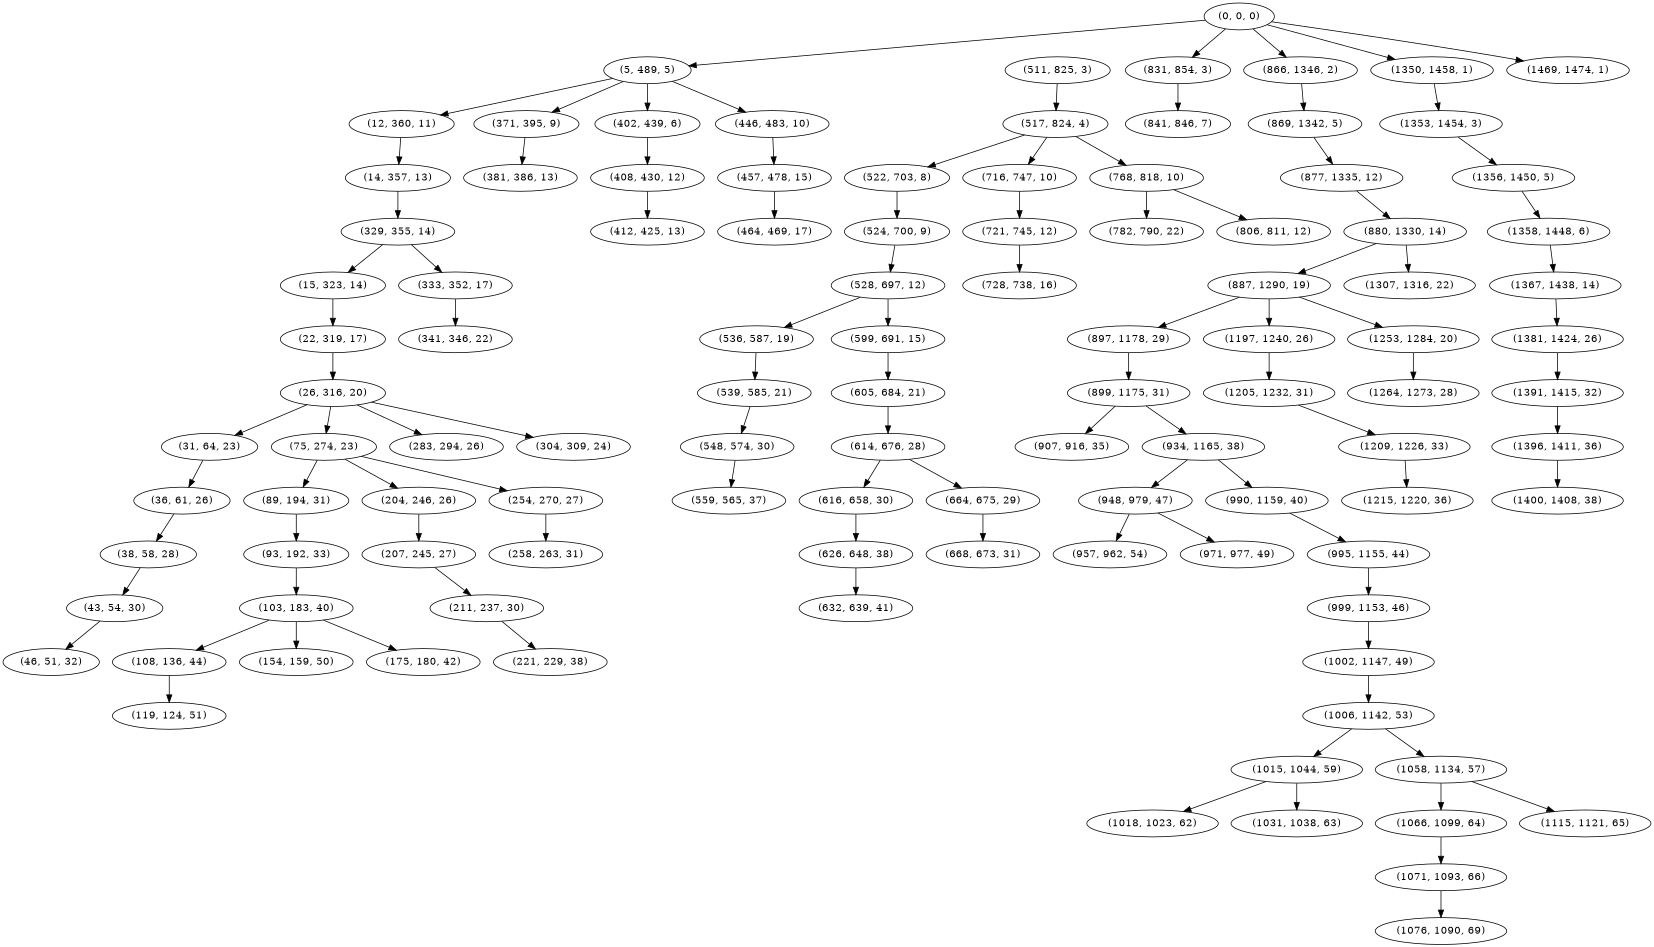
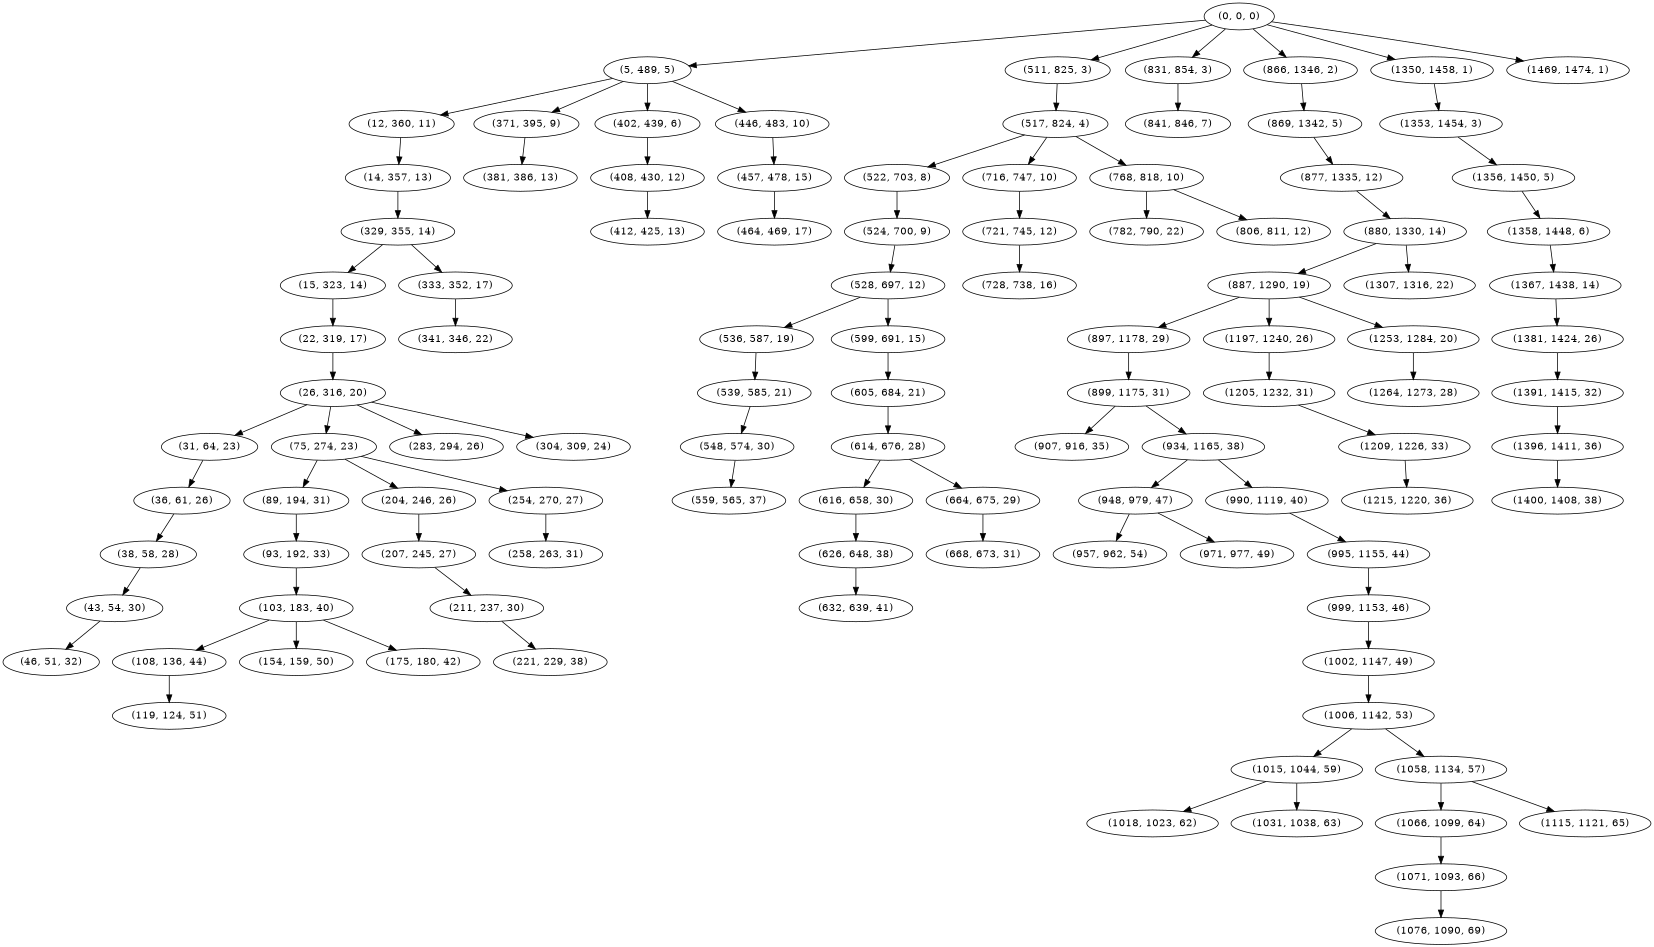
edge "(0, 0, 0)" -> "(511, 825, 3)": added
node "(990, 1159, 40)": label "(990, 1159, 40)" -> "(990, 1119, 40)"
